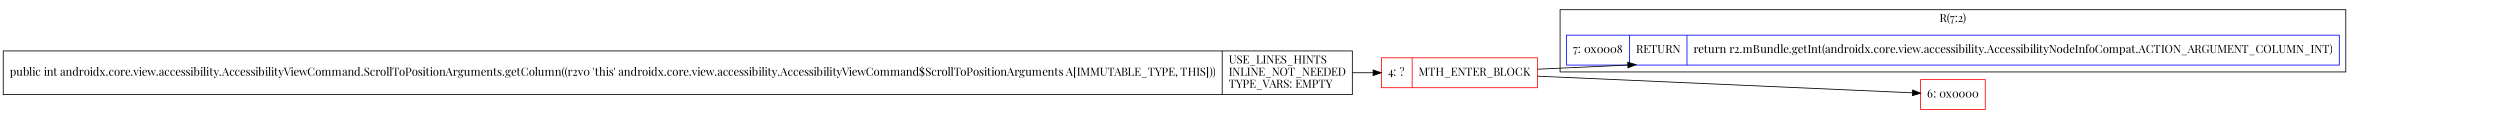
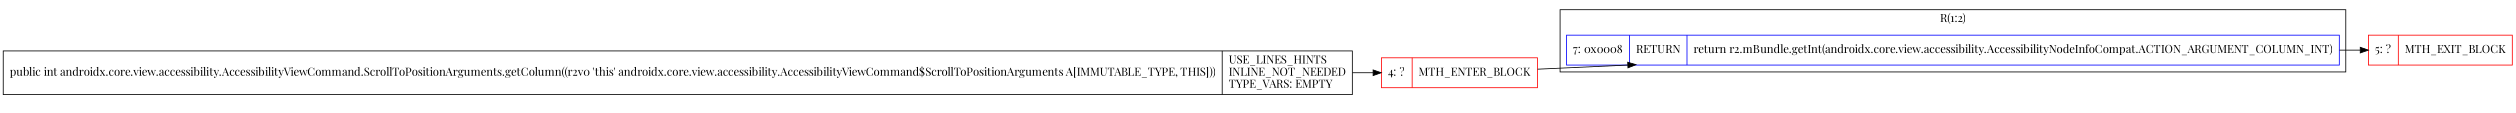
cluster "R(7:2)": label "R(7:2)" -> "R(1:2)"
node "5: ?": added
node "6: 0x0000": removed
